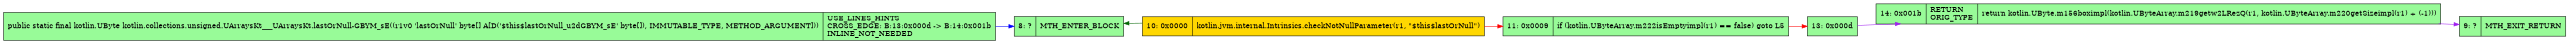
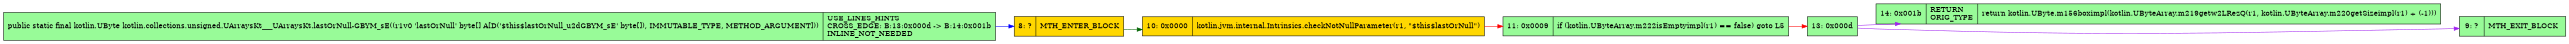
edge "10: 0x0000" -> "8: ?": reversed
edge "14: 0x001b" -> "9: ?": now "13: 0x000d" -> "9: ?"
node "8: ?": fillcolor palegreen -> gold
node "9: ?": text "MTH_EXIT_RETURN" -> "MTH_EXIT_BLOCK"
